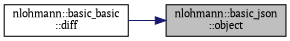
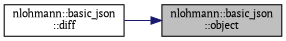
node "nlohmann::basic_basic ::diff": label "nlohmann::basic_basic ::diff" -> "nlohmann::basic_json ::diff"
